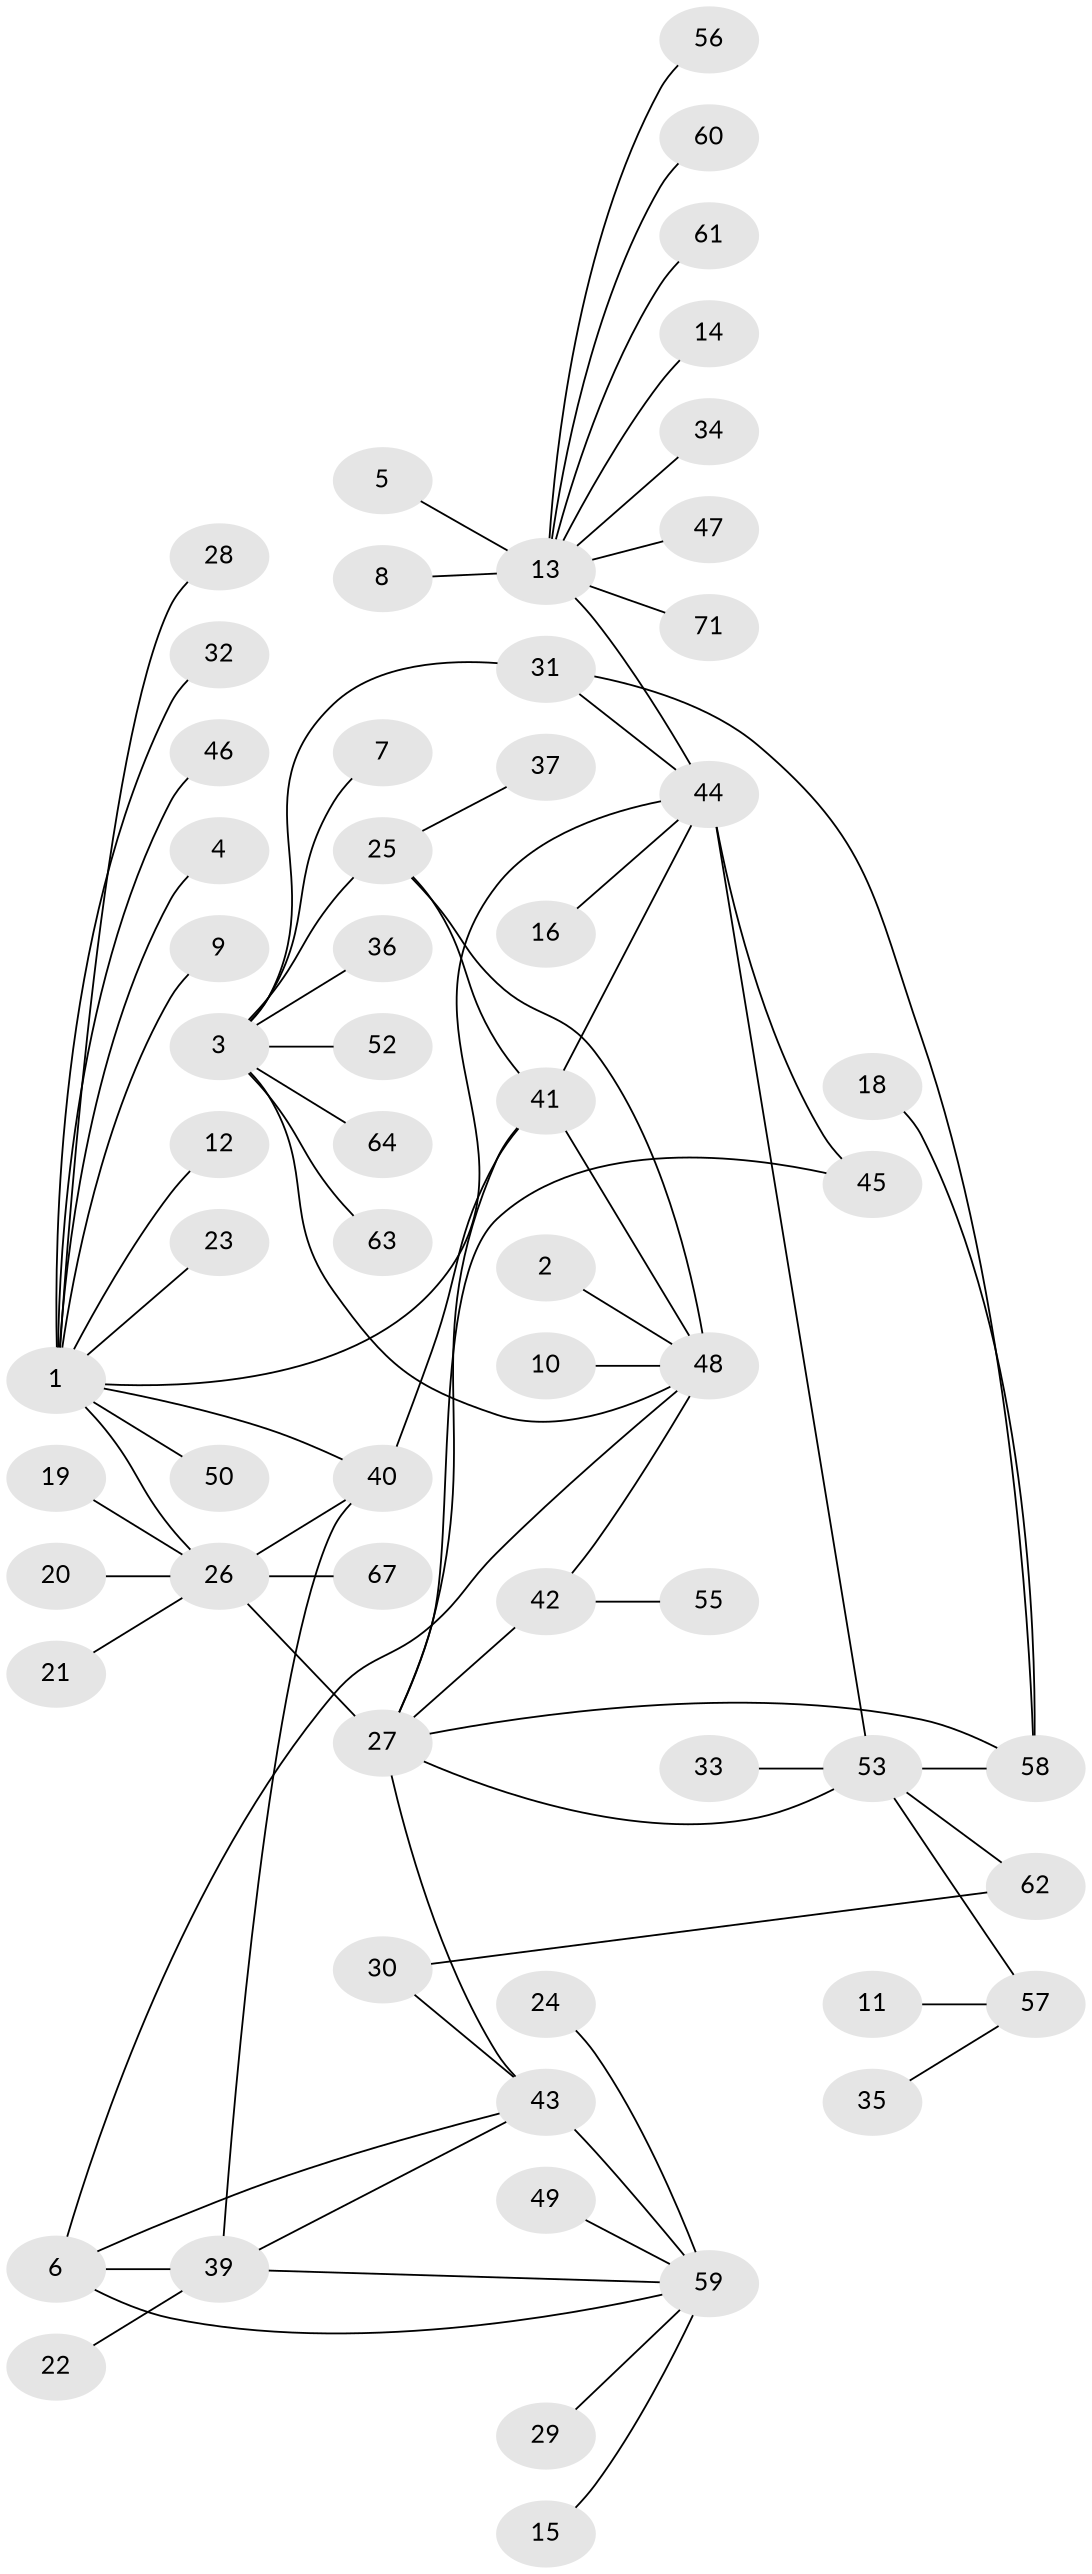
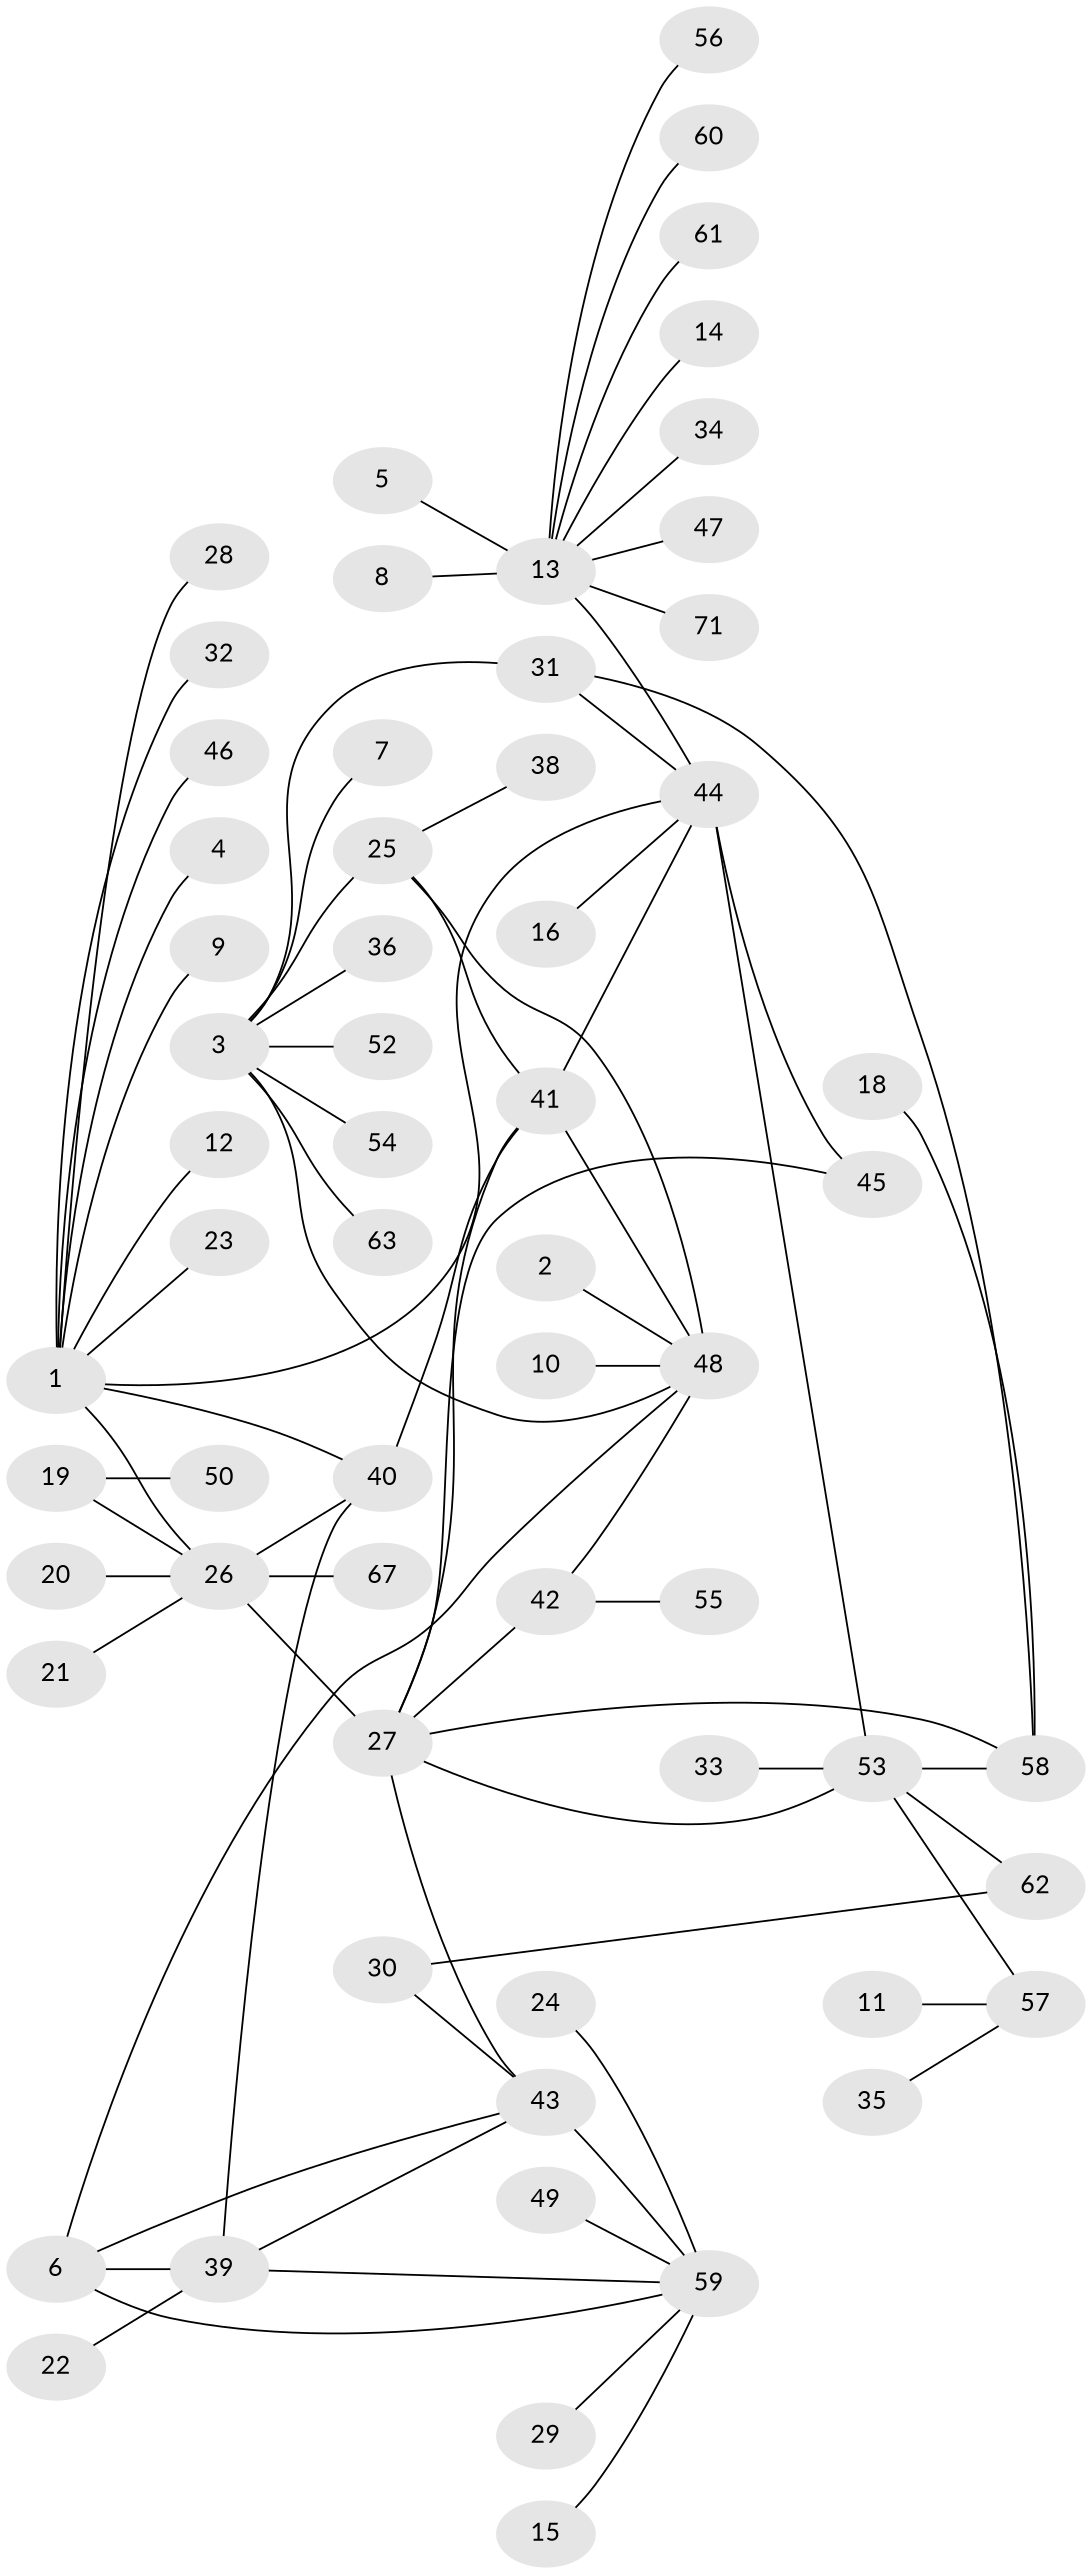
node "37": label "37" -> "38"
node "64": label "64" -> "54"
edge "1" -- "50": now "19" -- "50"
